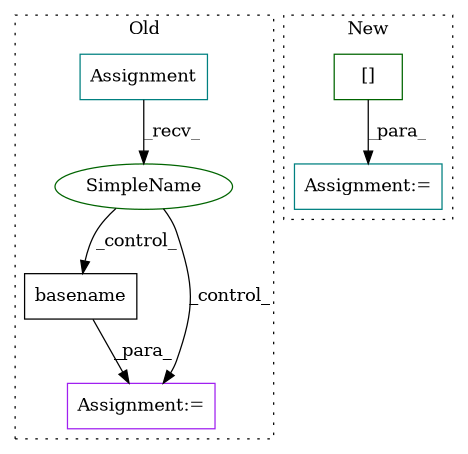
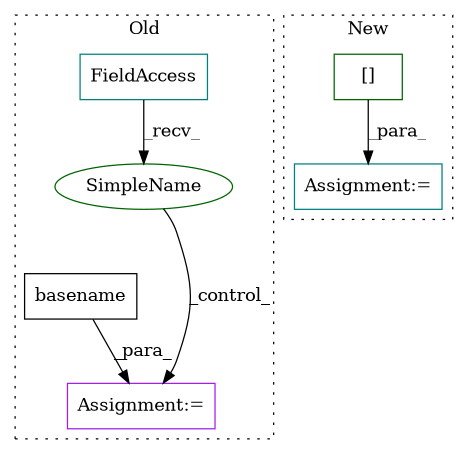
node "Assignment": label "Assignment" -> "FieldAccess"
edge "SimpleName" -> "basename": removed, label "_control_"
